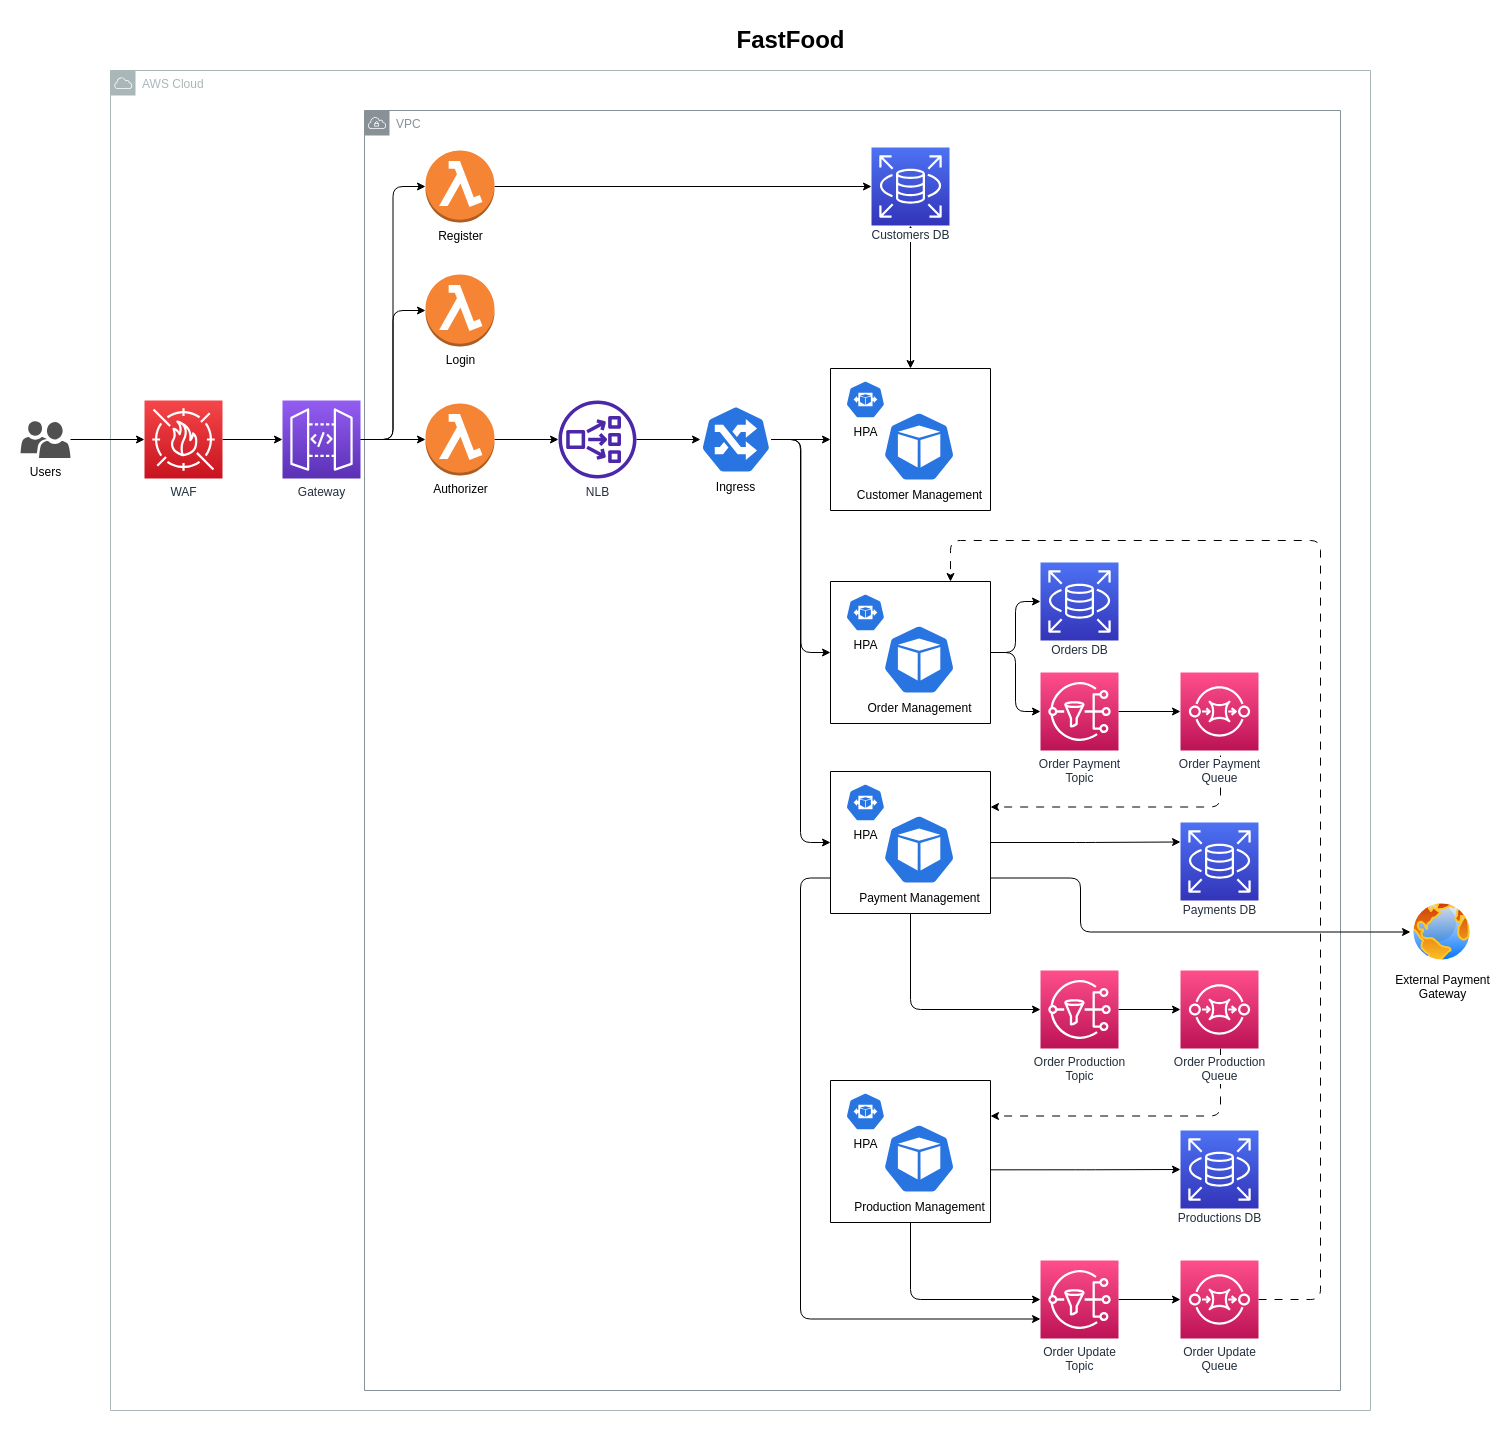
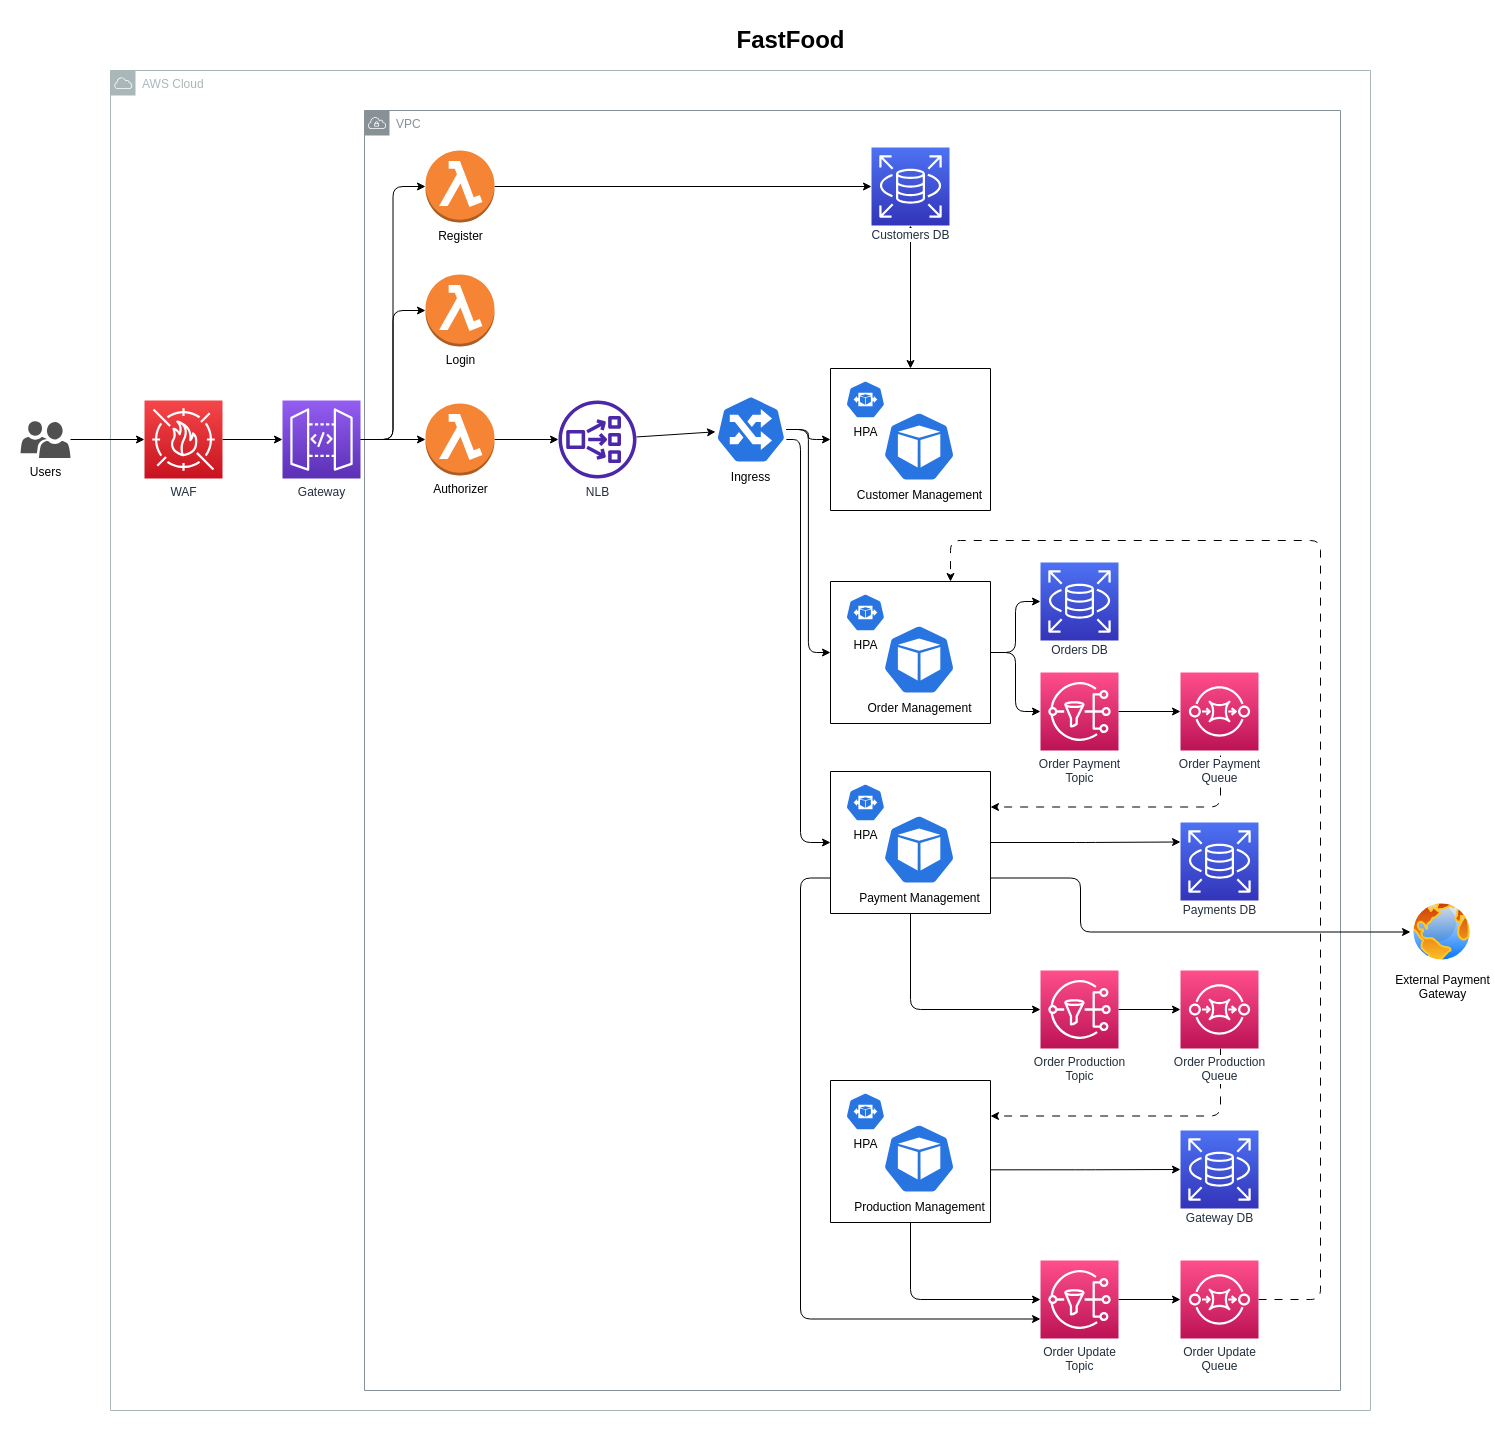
node "Ingress": moved (736, 440) -> (751, 430)
node "Productions DB": label "Productions DB" -> "Gateway DB"
